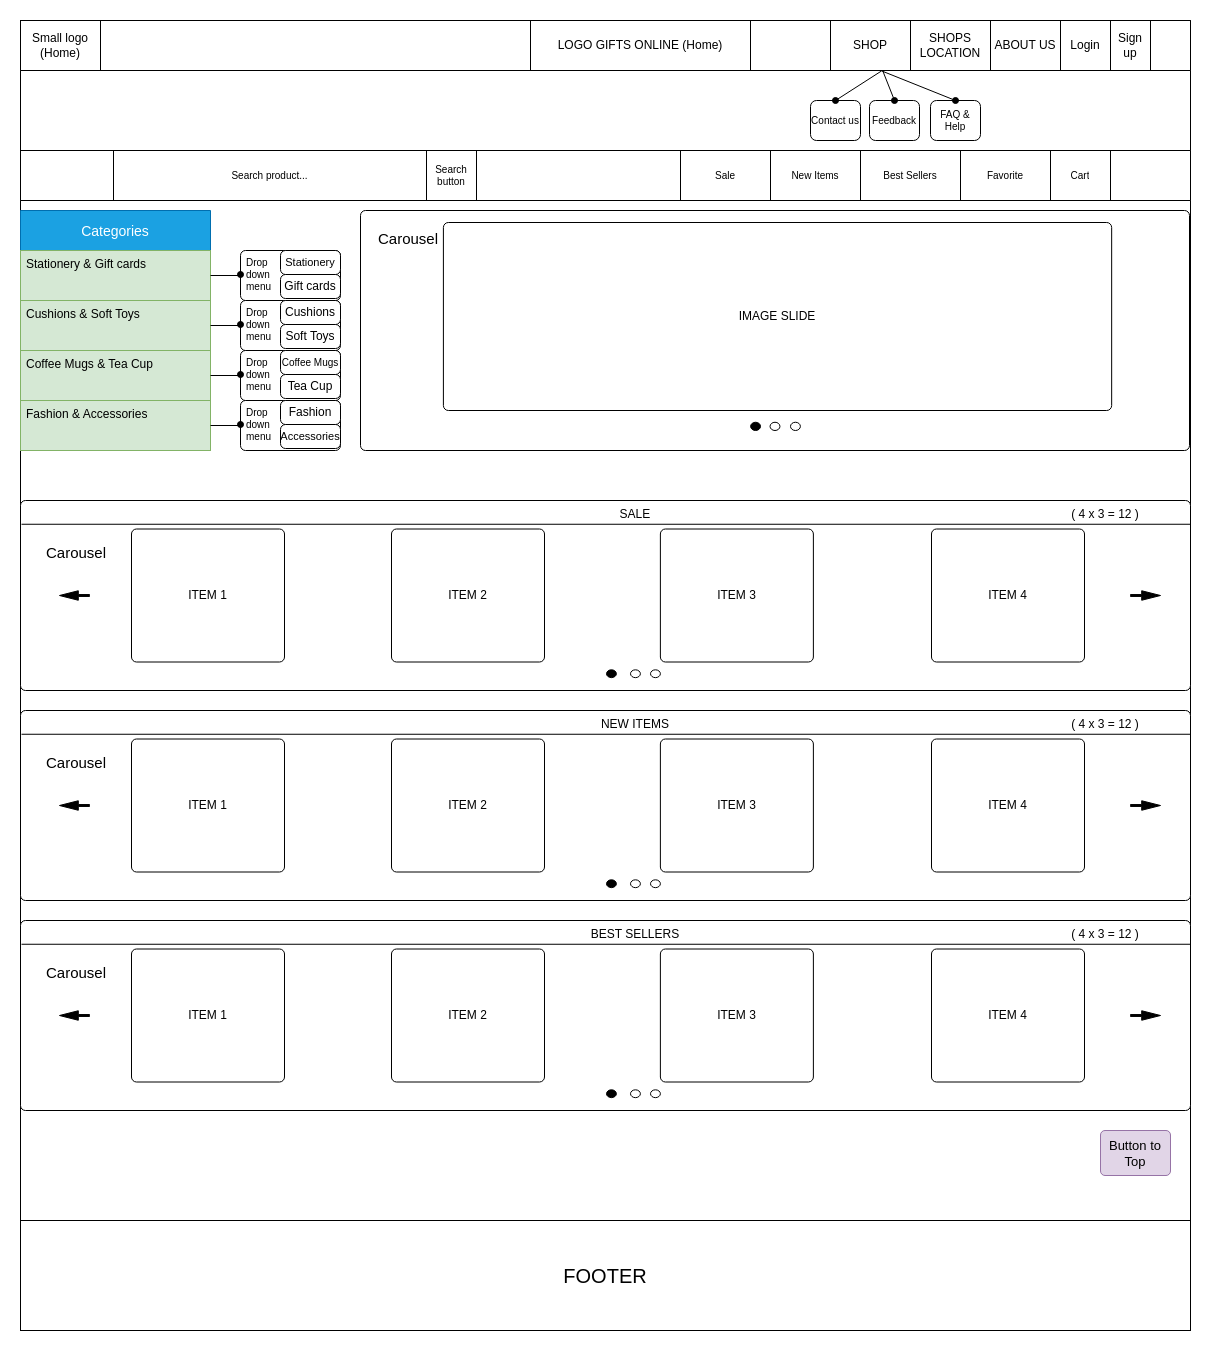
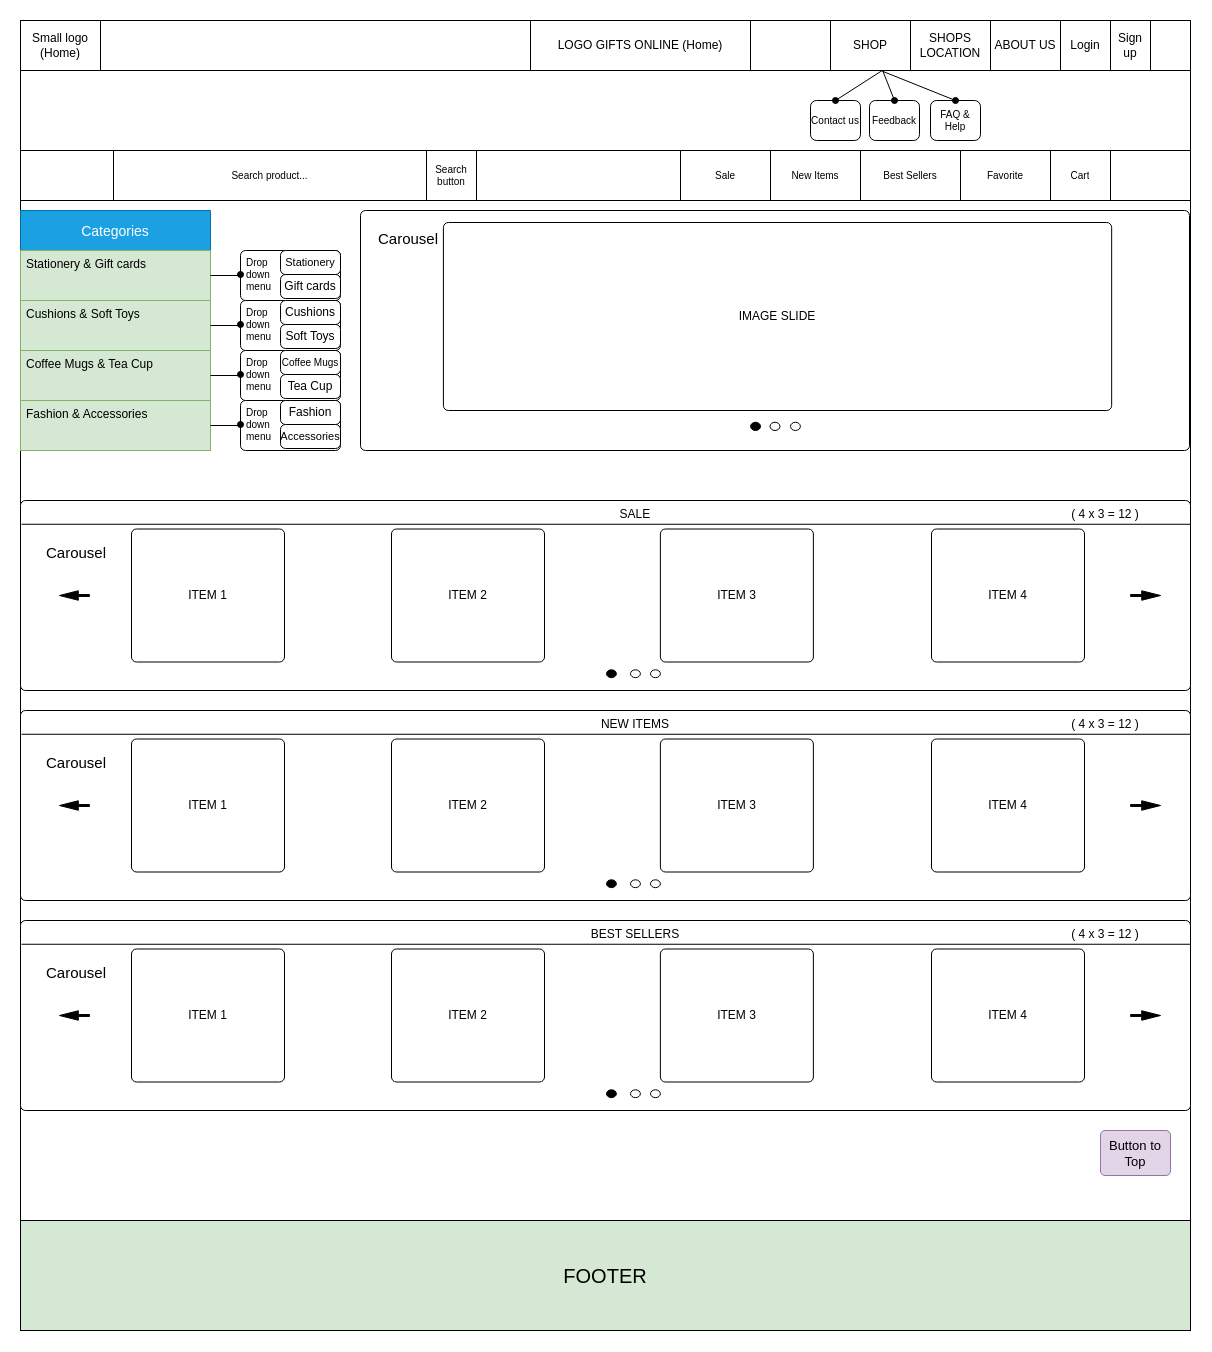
node "FOOTER": fillcolor #ffffff -> #d5e8d4
